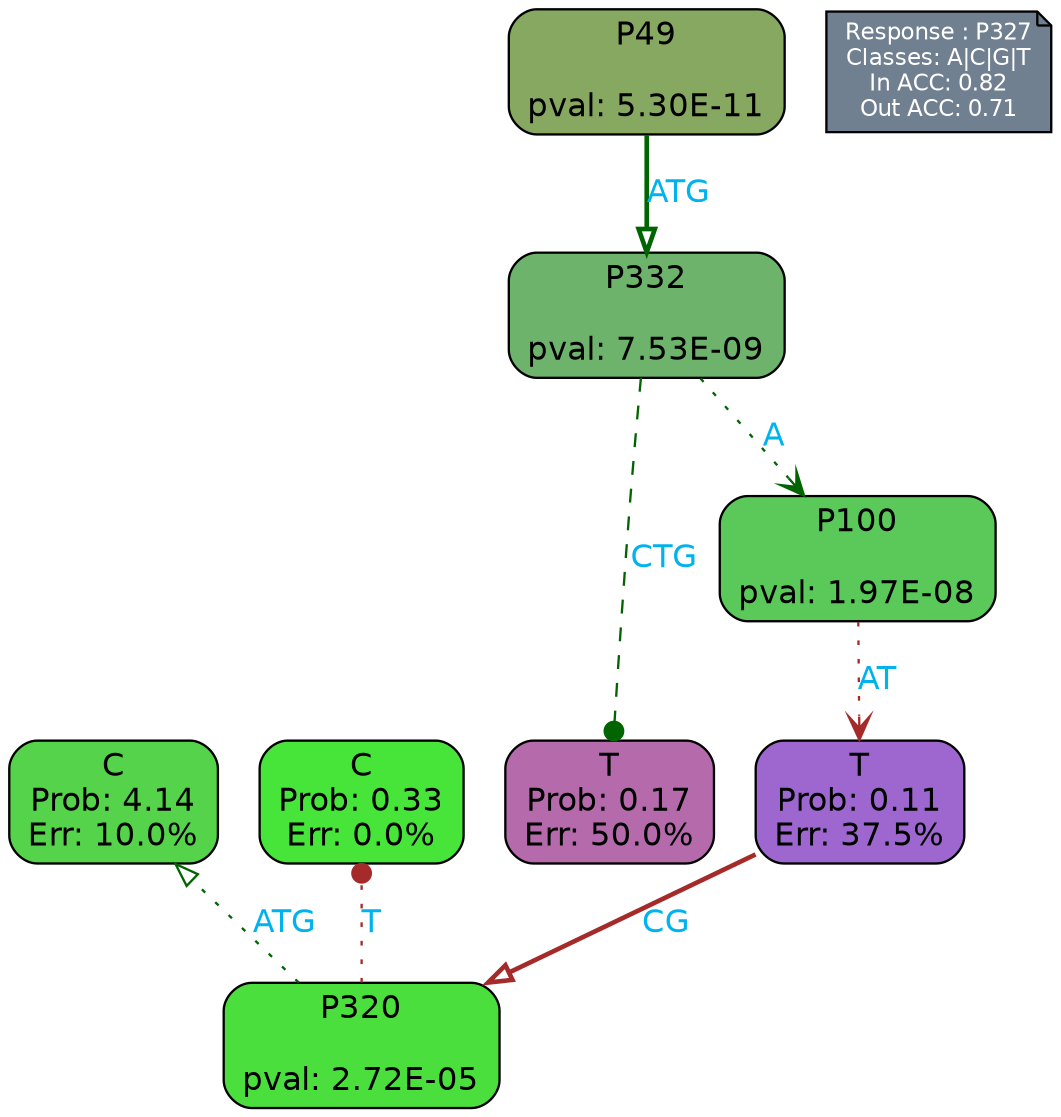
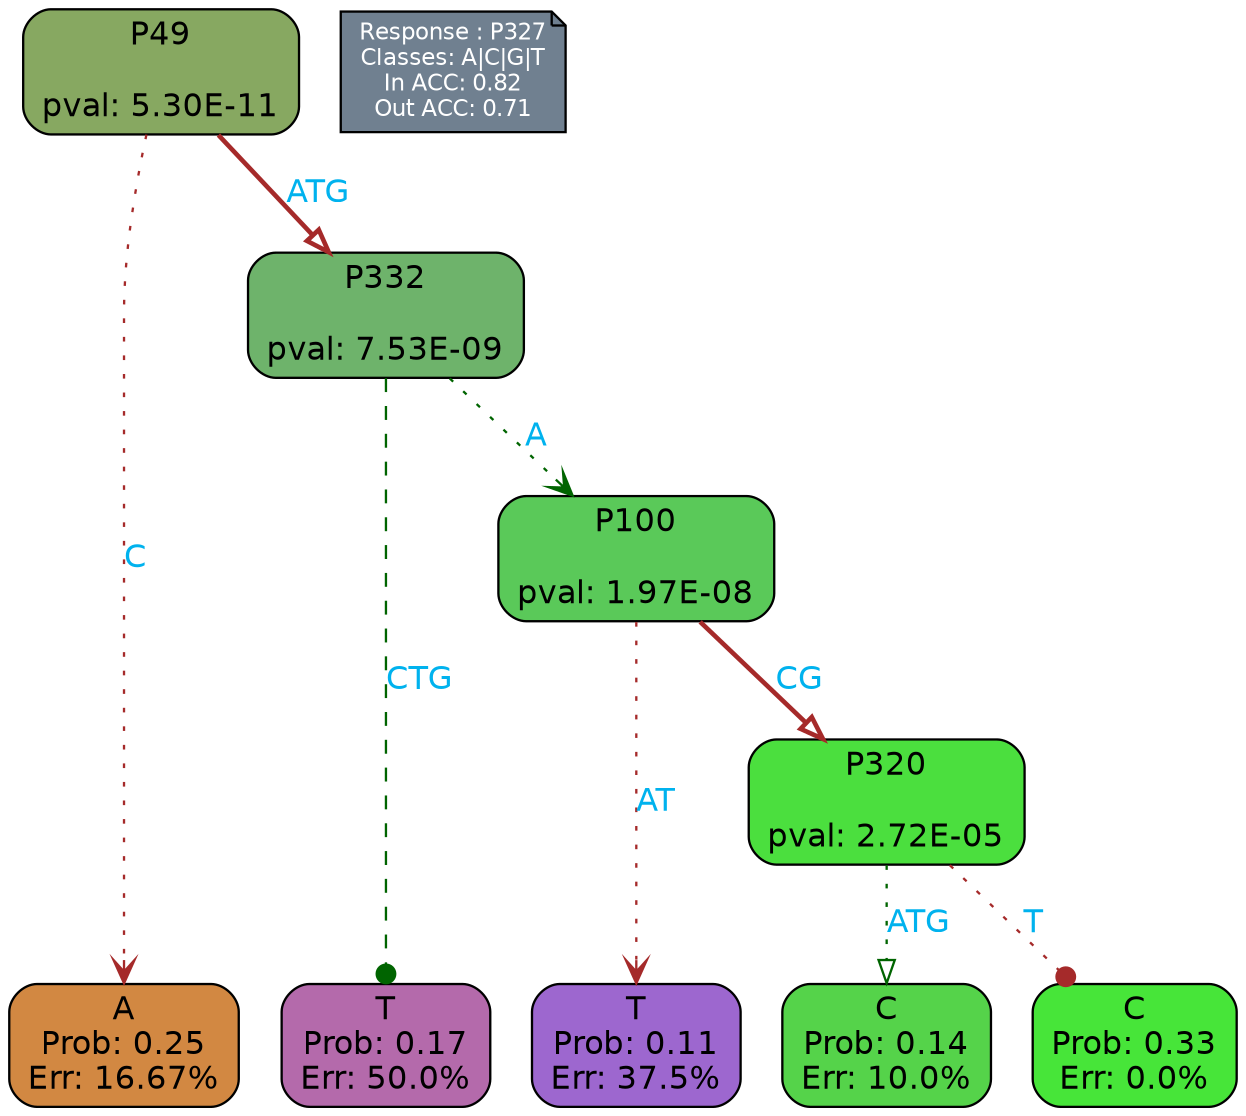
edge "P49 pval: 5.30E-11" -> "P332 pval: 7.53E-09": color darkgreen -> brown
node "C Prob: 4.14 Err: 10.0%": label "C Prob: 4.14 Err: 10.0%" -> "C Prob: 0.14 Err: 10.0%"
edge "T Prob: 0.11 Err: 37.5%" -> "P320 pval: 2.72E-05": now "P100 pval: 1.97E-08" -> "P320 pval: 2.72E-05"
node "A Prob: 0.25 Err: 16.67%": added
